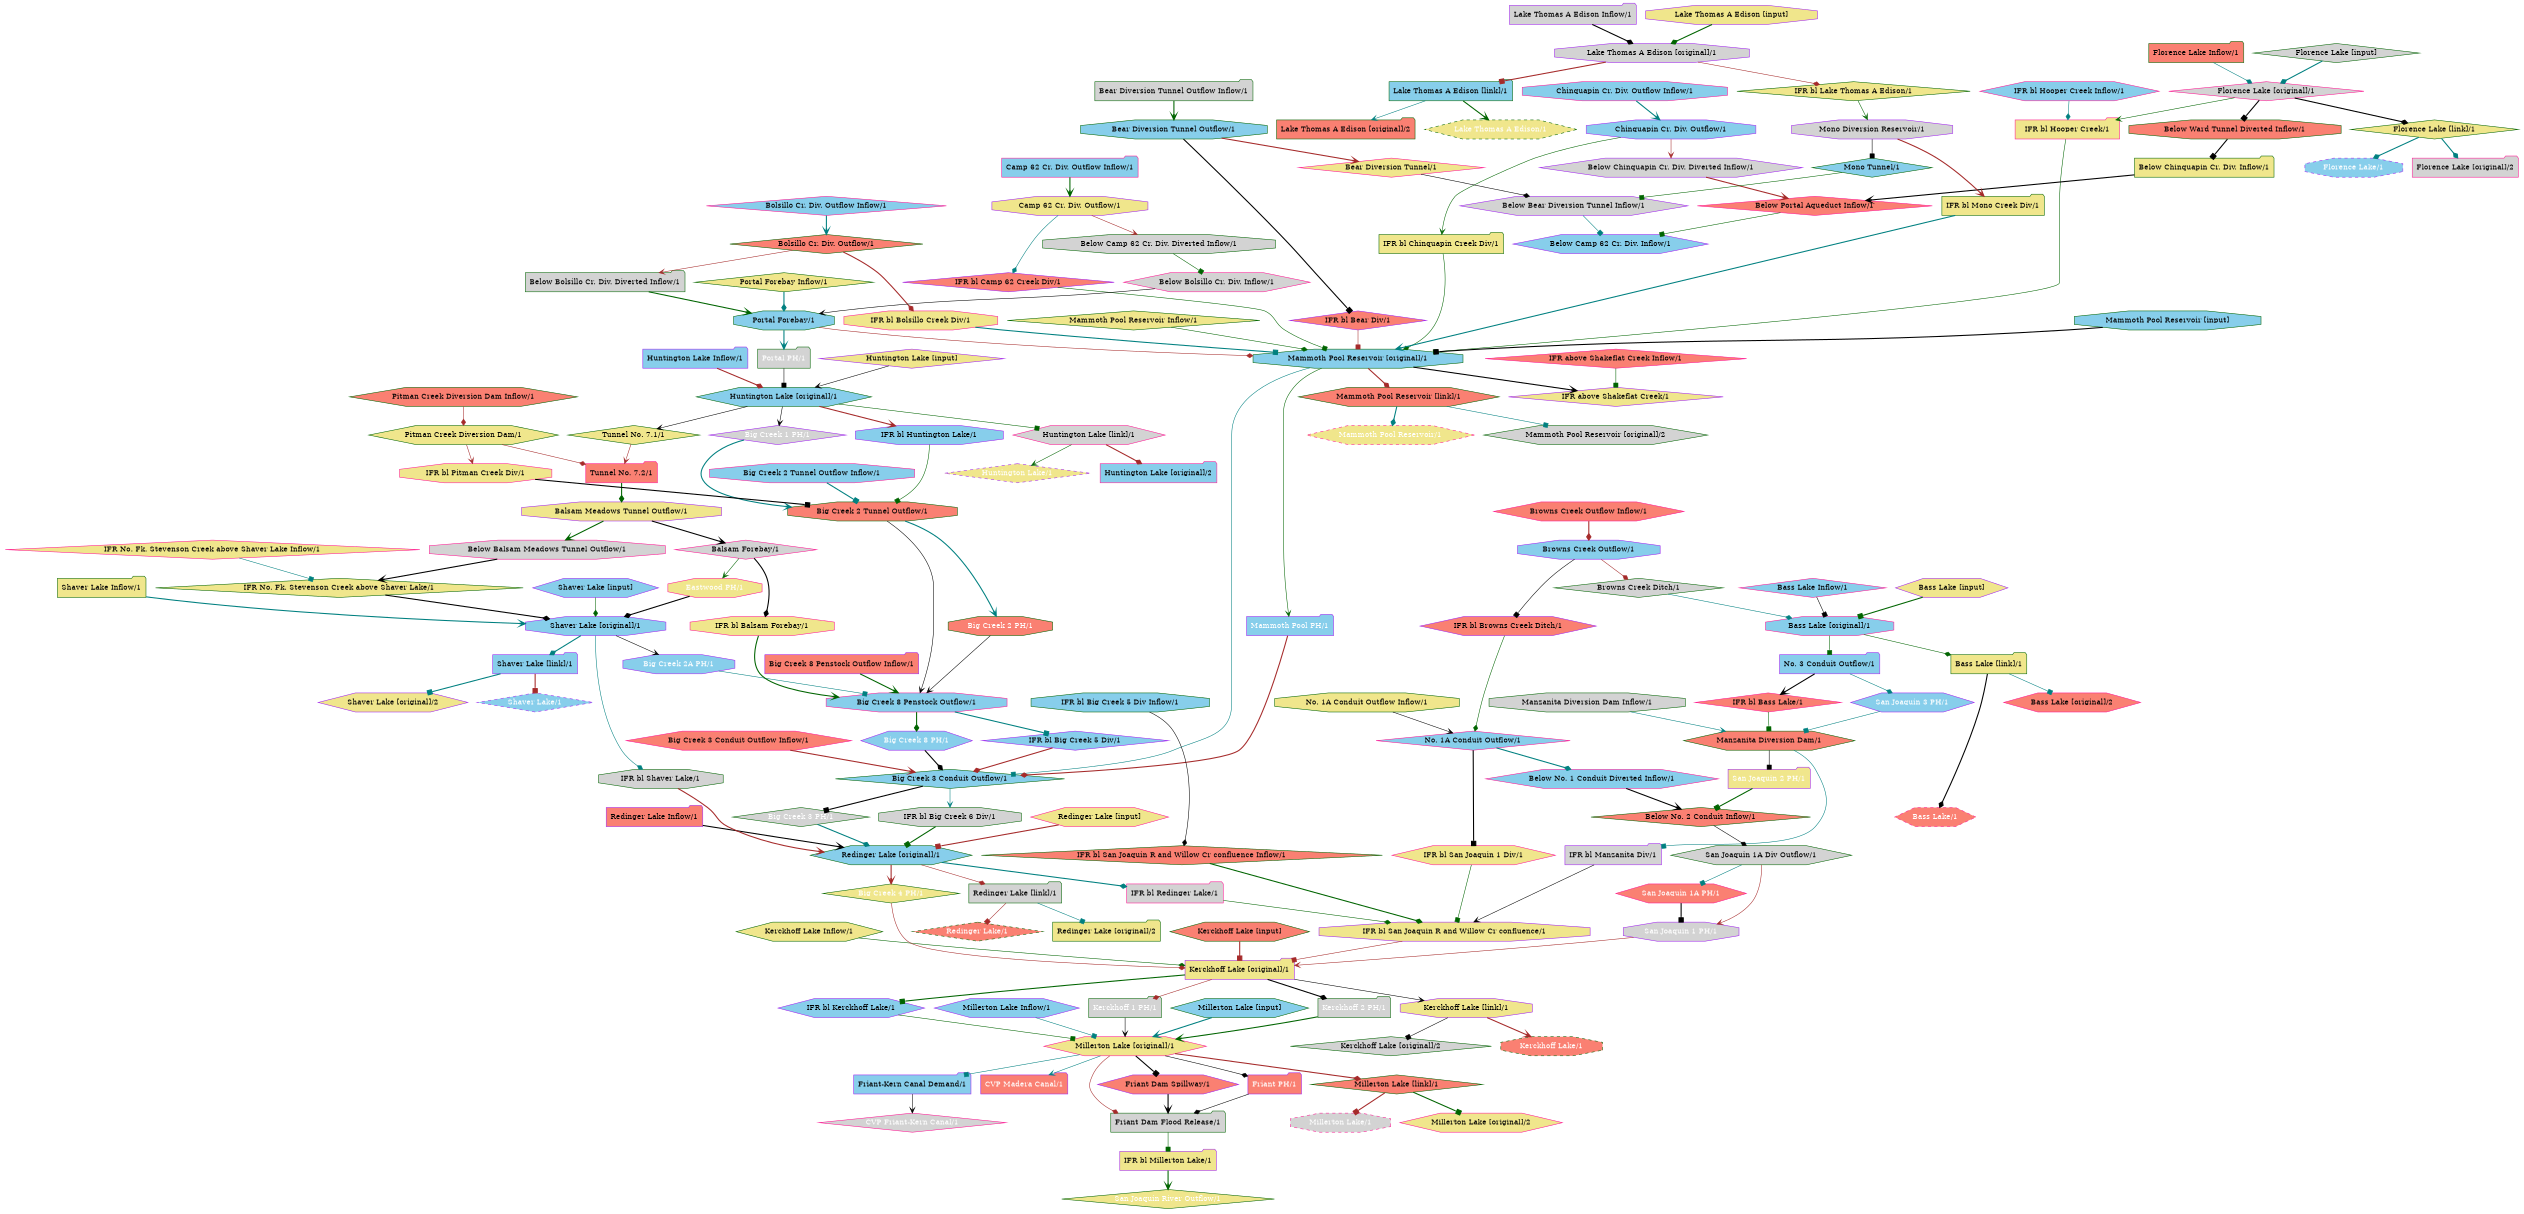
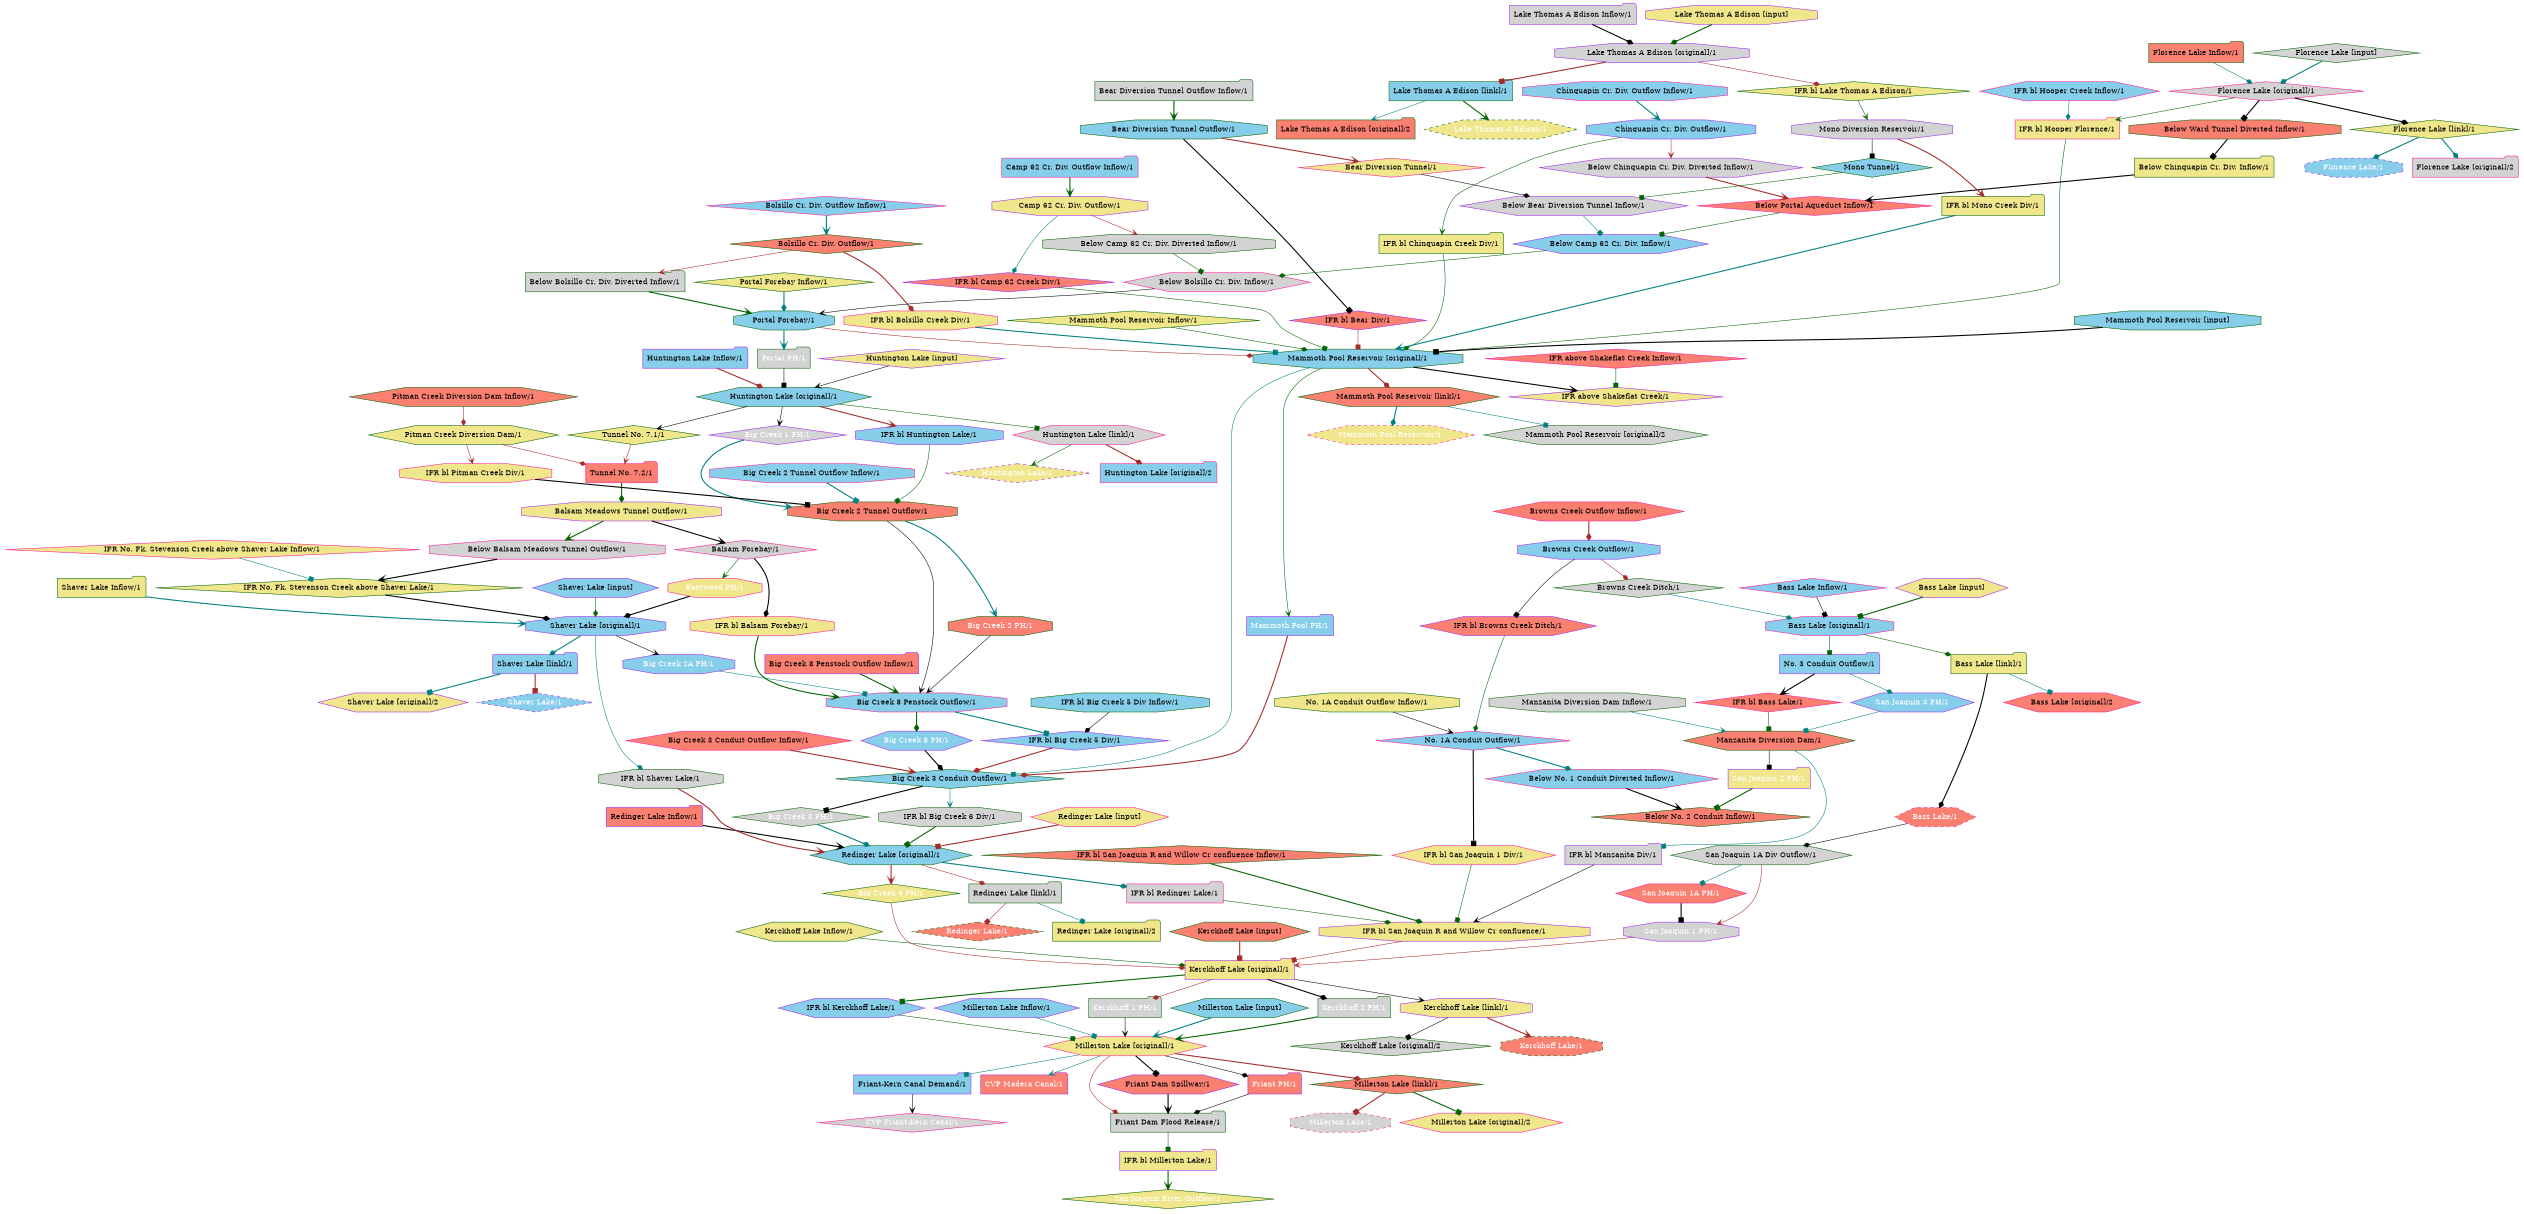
node "IFR bl Hooper Creek/1": label "IFR bl Hooper Creek/1" -> "IFR bl Hooper Florence/1"
edge "Below Camp 62 Cr. Div. Inflow/1" -> "Below Bolsillo Cr. Div. Inflow/1": added
edge "IFR bl Big Creek 5 Div Inflow/1" -> "IFR bl San Joaquin R and Willow Cr confluence Inflow/1": now "IFR bl Big Creek 5 Div Inflow/1" -> "IFR bl Big Creek 5 Div/1"
edge "Below No. 2 Conduit Inflow/1" -> "San Joaquin 1A Div Outflow/1": now "Bass Lake/1" -> "San Joaquin 1A Div Outflow/1"
